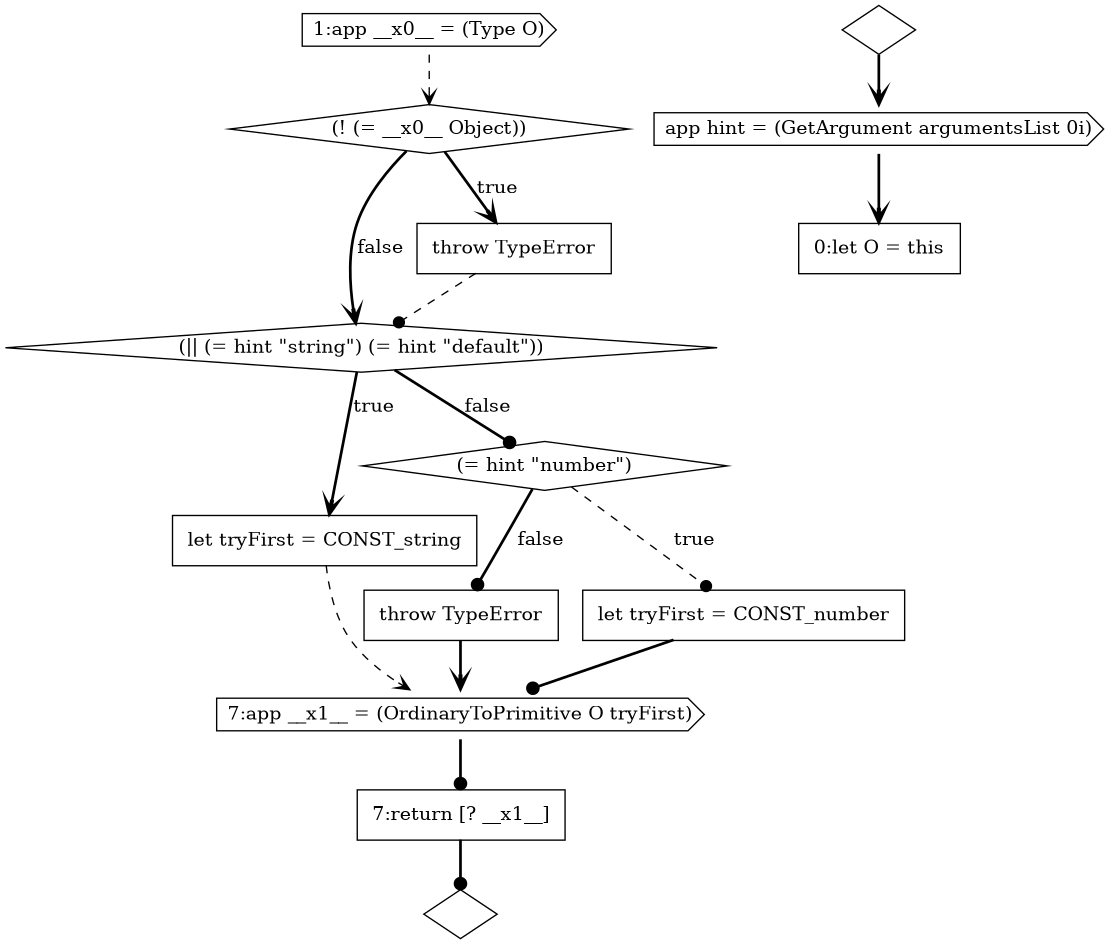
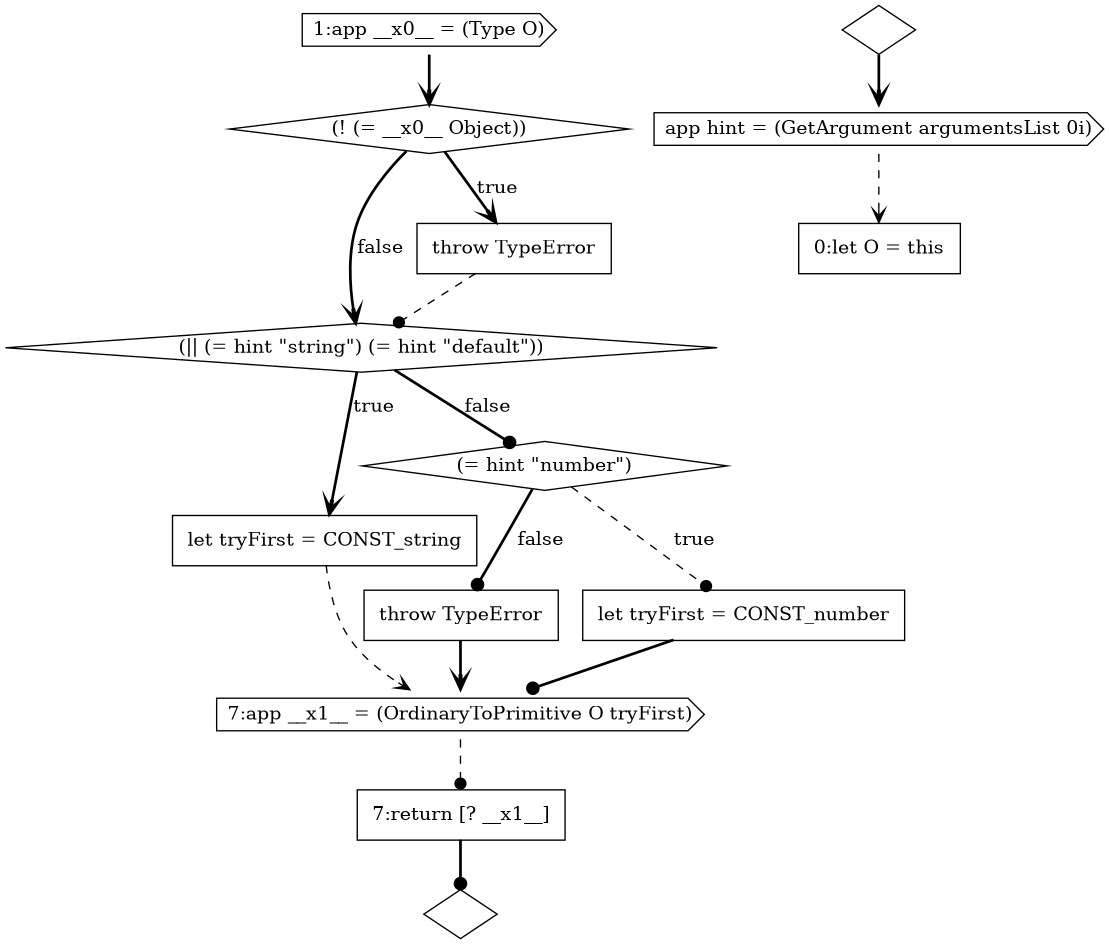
edge "1:app __x0__ = (Type O)" -> "(! (= __x0__ Object))": style dashed -> bold
edge "app hint = (GetArgument argumentsList 0i)" -> "0:let O = this": style bold -> dashed
edge "7:app __x1__ = (OrdinaryToPrimitive O tryFirst)" -> "7:return [? __x1__]": style bold -> dashed
